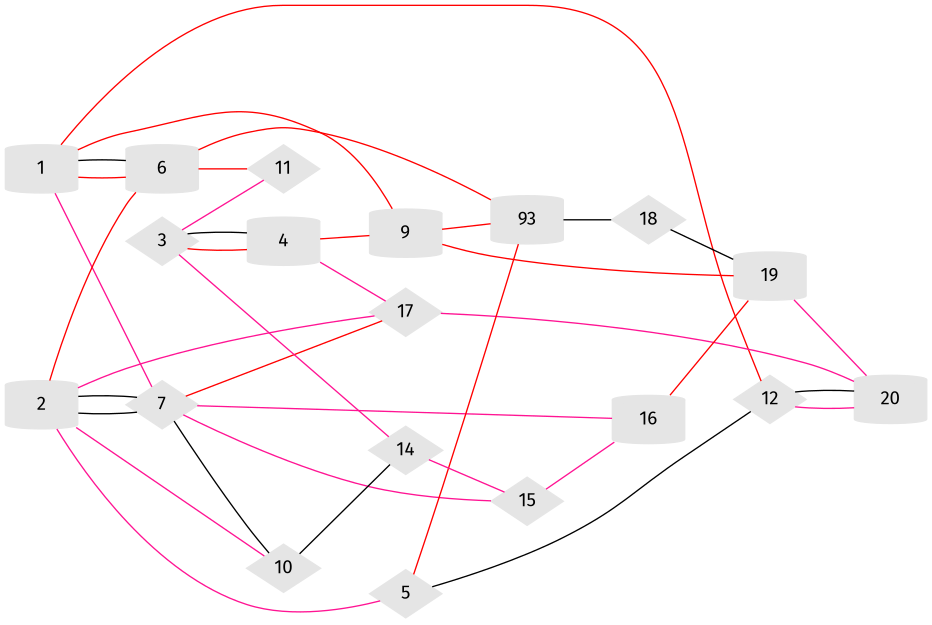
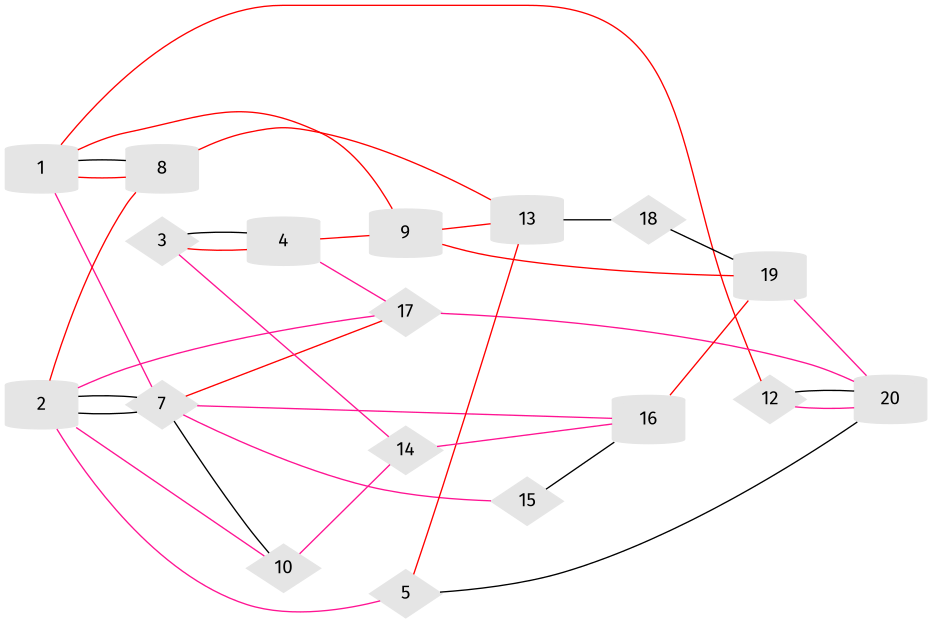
node "6": label "6" -> "8"
node "11": removed
node "93": label "93" -> "13"
edge "16" -- "15": color deeppink -> black
edge "14" -- "15": now "14" -- "16"
edge "14" -- "10": color black -> deeppink
edge "12" -- "5": now "20" -- "5"
